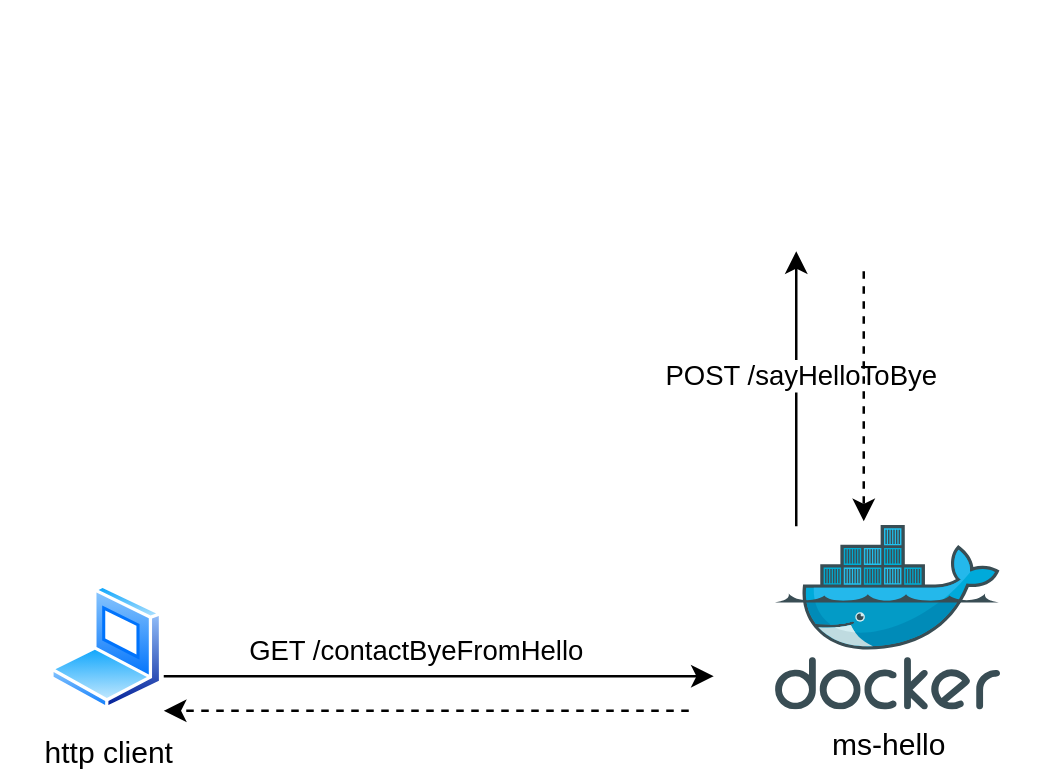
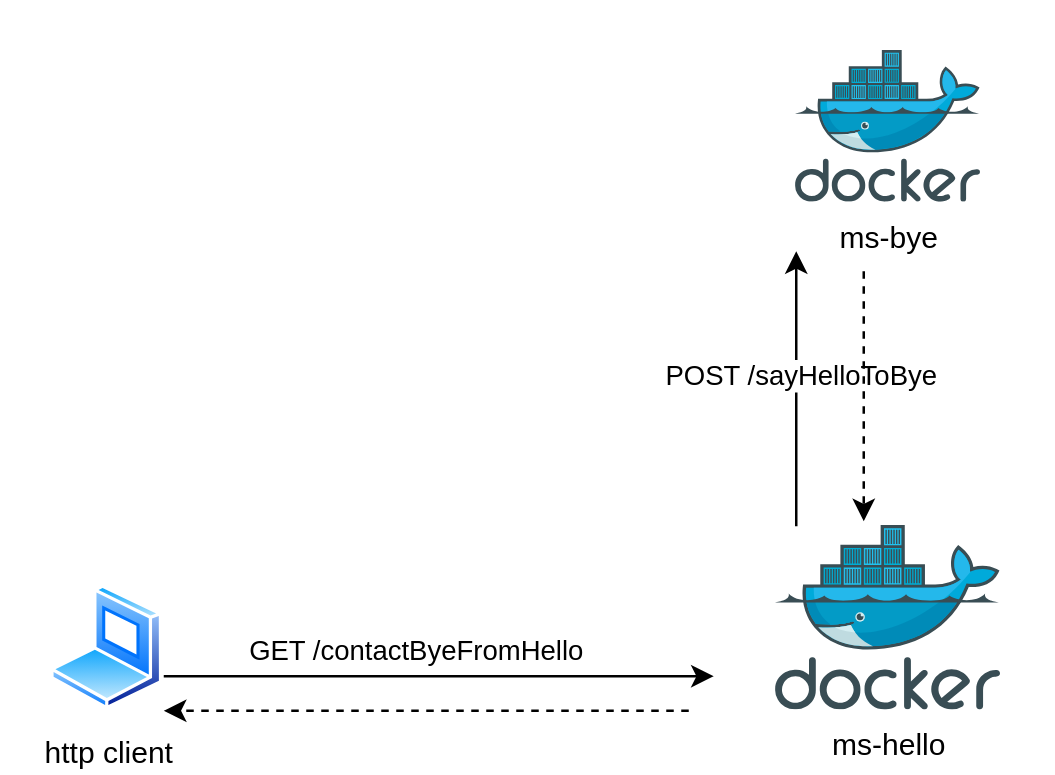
node "ms-bye": added
